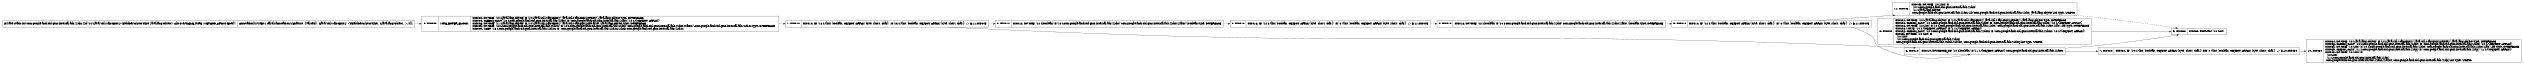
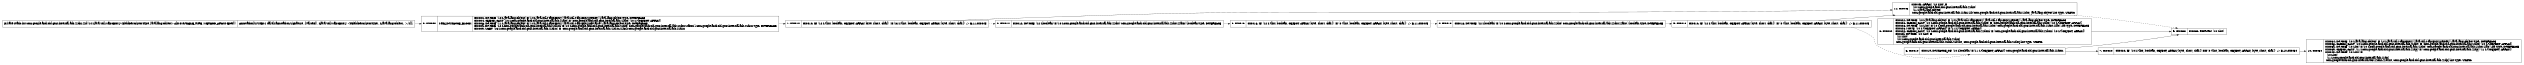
node "11: 0x0045": text "0x0045: INVOKE  (r0 I:int) =" -> "0x0045: ARRAY  (r0 I:int) ="
node "0: 0x0000": text "MTH_ENTER_BLOCK" -> "MTH_INSTANCE_BLOCK"
edge "1: 0x0010" -> "6: 0x001e": now "1: 0x0010" -> "11: 0x0045"
edge "5: 0x001c" -> "6: 0x001e": style solid -> dashed
